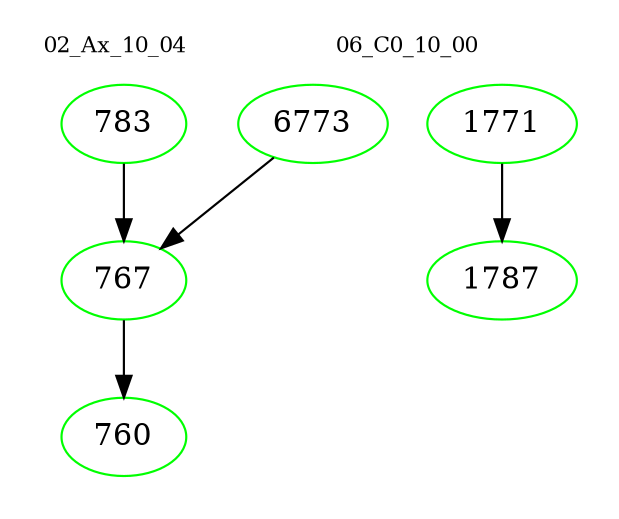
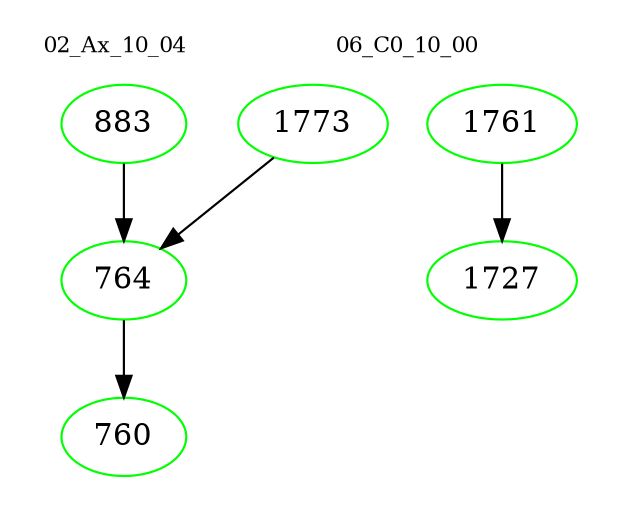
node "783": label "783" -> "883"
node "6773": label "6773" -> "1773"
node "1771": label "1771" -> "1761"
node "767": label "767" -> "764"
node "1787": label "1787" -> "1727"
